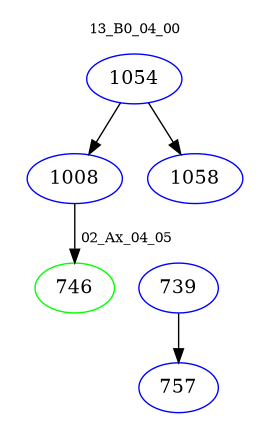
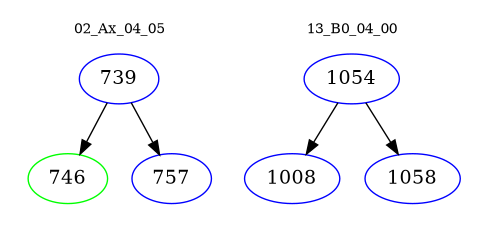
edge "1008" -> "746": now "739" -> "746"
